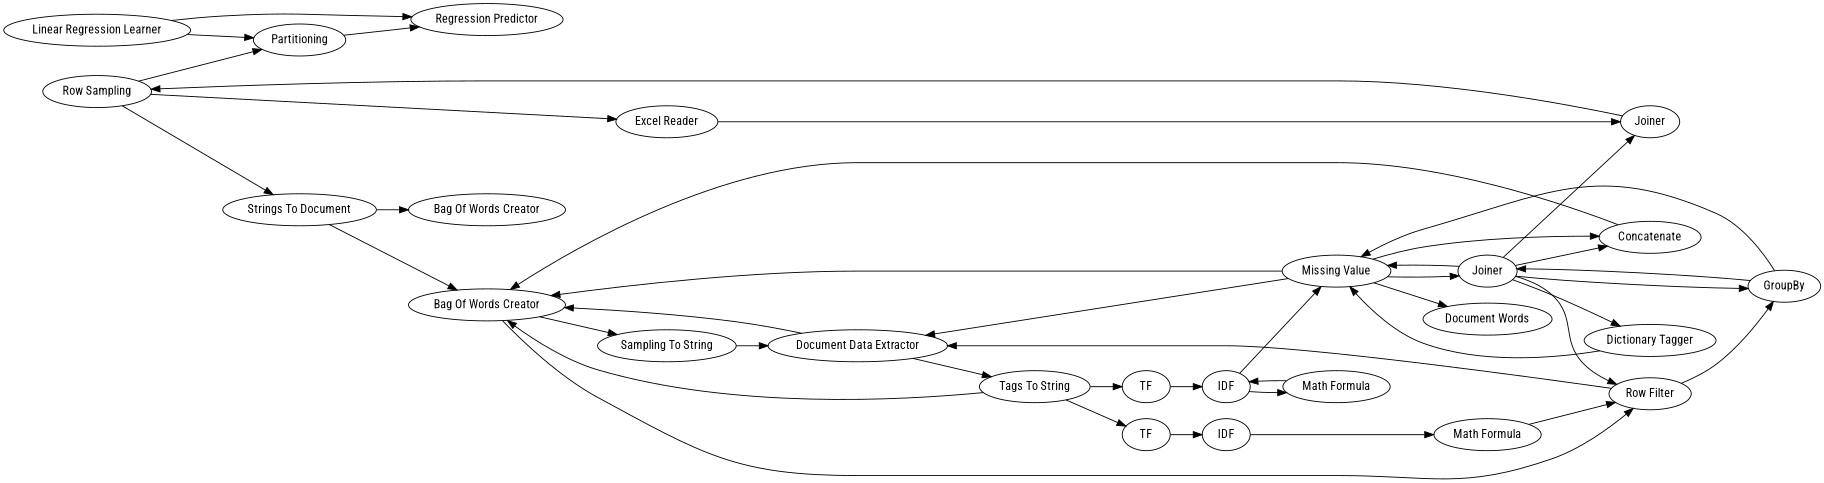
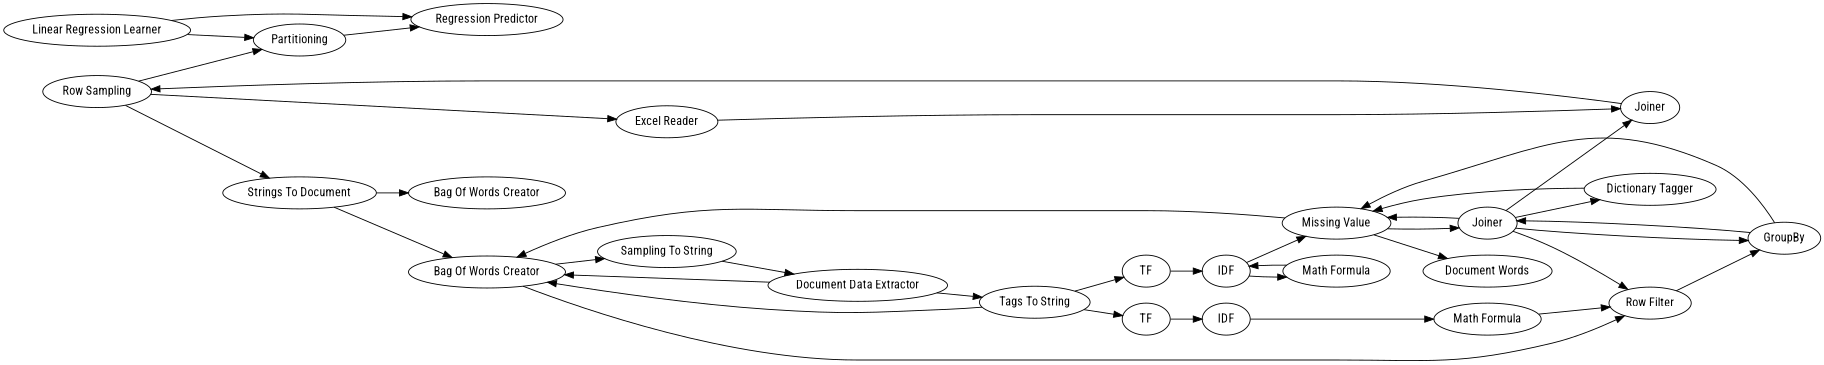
node "Concatenate": removed
edge "Missing Value" -> "Document Data Extractor": removed
edge "Row Filter" -> "Document Data Extractor": removed
